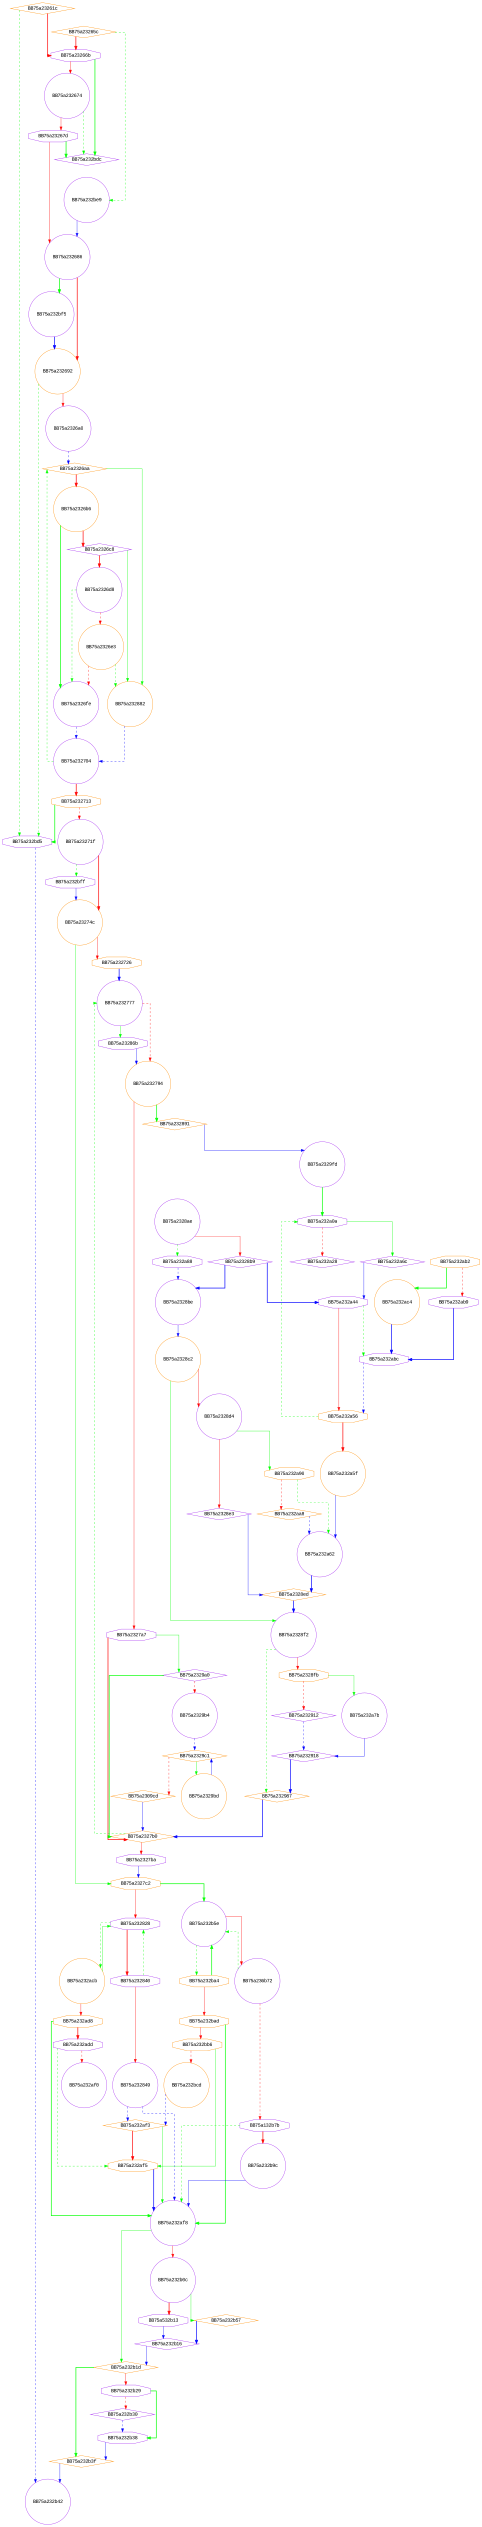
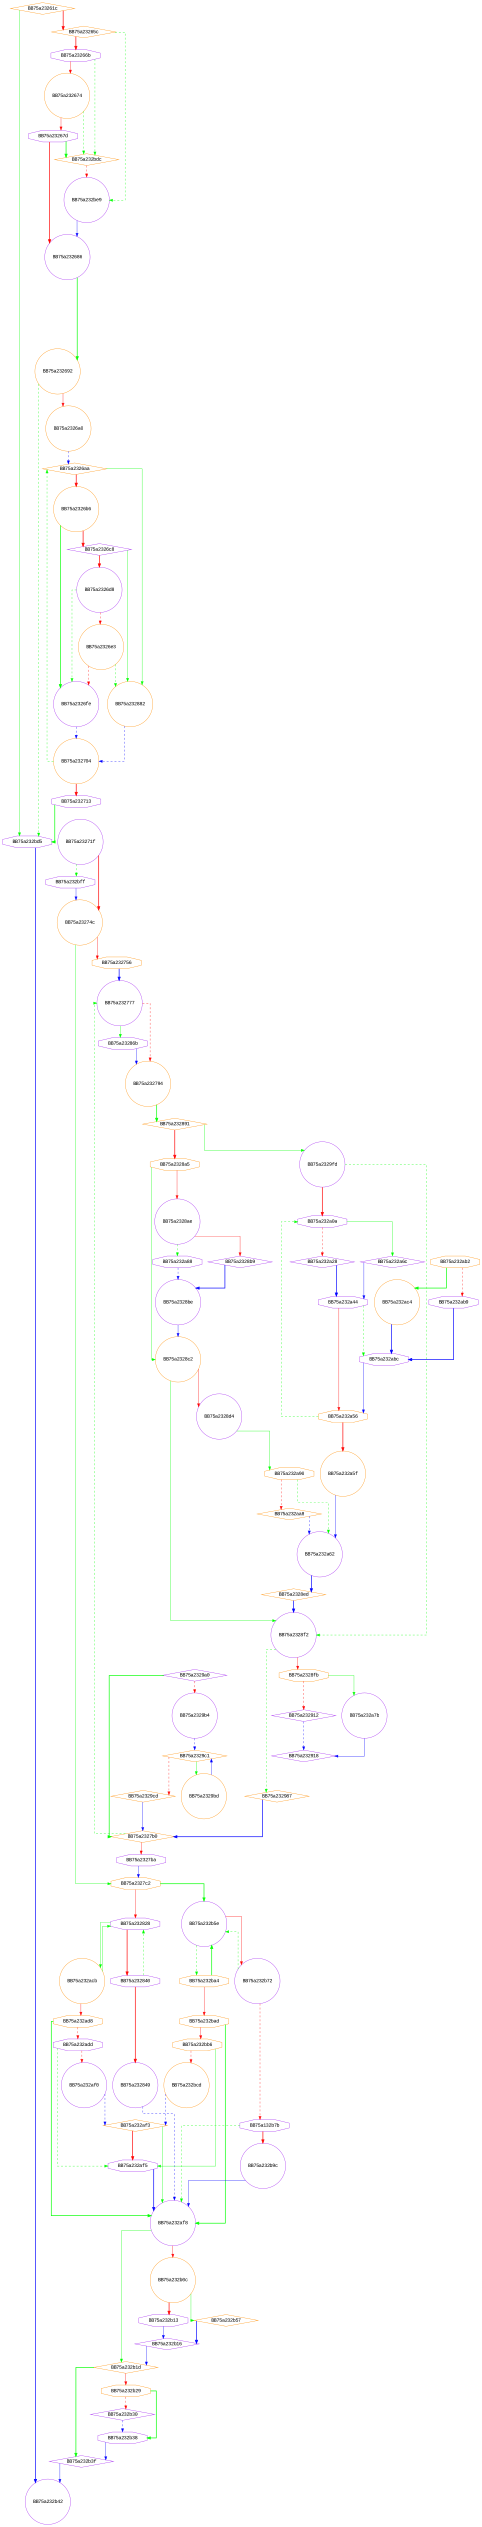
edge "BB75a23261c" -> "BB75a23266b": now "BB75a23261c" -> "BB75a23265c"
node "BB75a232674": color purple -> darkorange
edge "BB75a23266b" -> "BB75a232bdc": style bold -> dashed
node "BB75a232bdc": color purple -> darkorange
edge "BB75a232bdc" -> "BB75a232be9": added
edge "BB75a23267d" -> "BB75a232686": style solid -> bold
node "BB75a232bf5": removed
edge "BB75a232686" -> "BB75a232692": color red -> green
edge "BB75a23261c" -> "BB75a232bd5": style dashed -> solid
node "BB75a2326a0": color purple -> darkorange
node "BB75a232704": color purple -> darkorange
node "BB75a232713": color darkorange -> purple
edge "BB75a232713" -> "BB75a23271f": removed
node "BB75a232726": label "BB75a232726" -> "BB75a232756"
edge "BB75a232891" -> "BB75a2329fd": color blue -> green
node "BB75a2328a5": added
edge "BB75a2329fd" -> "BB75a232a0a": color green -> red
edge "BB75a2328b9" -> "BB75a232a44": now "BB75a232a28" -> "BB75a232a44"
edge "BB75a232abc" -> "BB75a232a56": style dashed -> solid
edge "BB75a2329fd" -> "BB75a2328f2": added
node "BB75a2328e3": removed
node "BB75a2327a7": removed
edge "BB75a232bd5" -> "BB75a232b42": style dashed -> bold
edge "BB75a232918" -> "BB75a232987": removed
node "BB75a2309cd": label "BB75a2309cd" -> "BB75a2329cd"
edge "BB75a232828" -> "BB75a232acb": style dashed -> solid
node "BB75a236b72": label "BB75a236b72" -> "BB75a232b72"
edge "BB75a232840" -> "BB75a232849": style solid -> bold
edge "BB75a232ad8" -> "BB75a232add": style bold -> dashed
edge "BB75a232849" -> "BB75a232af3": now "BB75a232af0" -> "BB75a232af3"
node "BB75a232af5": color darkorange -> purple
node "BB75a232b0c": color purple -> darkorange
node "BB75a532b13": label "BB75a532b13" -> "BB75a232b13"
node "BB75a232b29": color purple -> darkorange
node "BB75a232b3f": color darkorange -> purple
